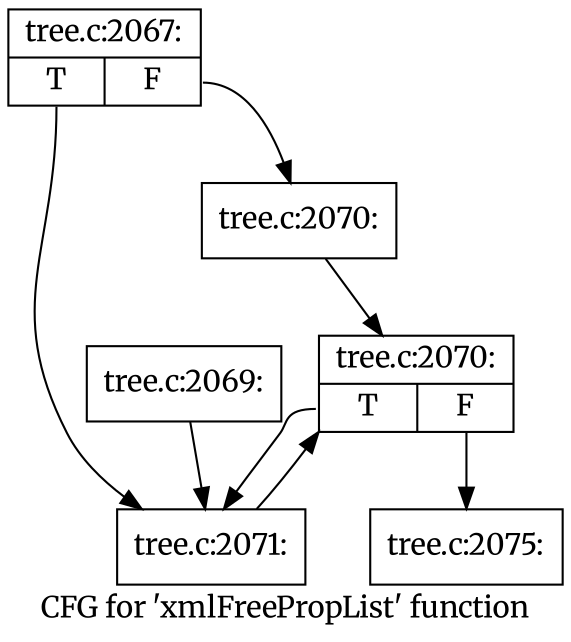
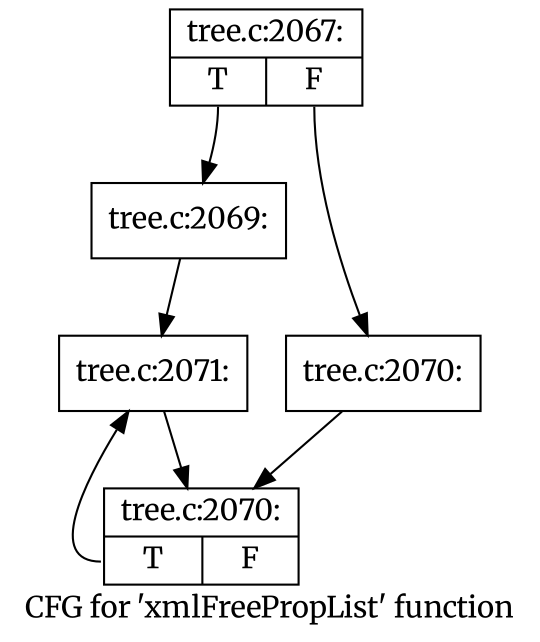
edge "tree.c:2067:" -> "tree.c:2071:": now "tree.c:2067:" -> "tree.c:2069:"
node "tree.c:2075:": removed
